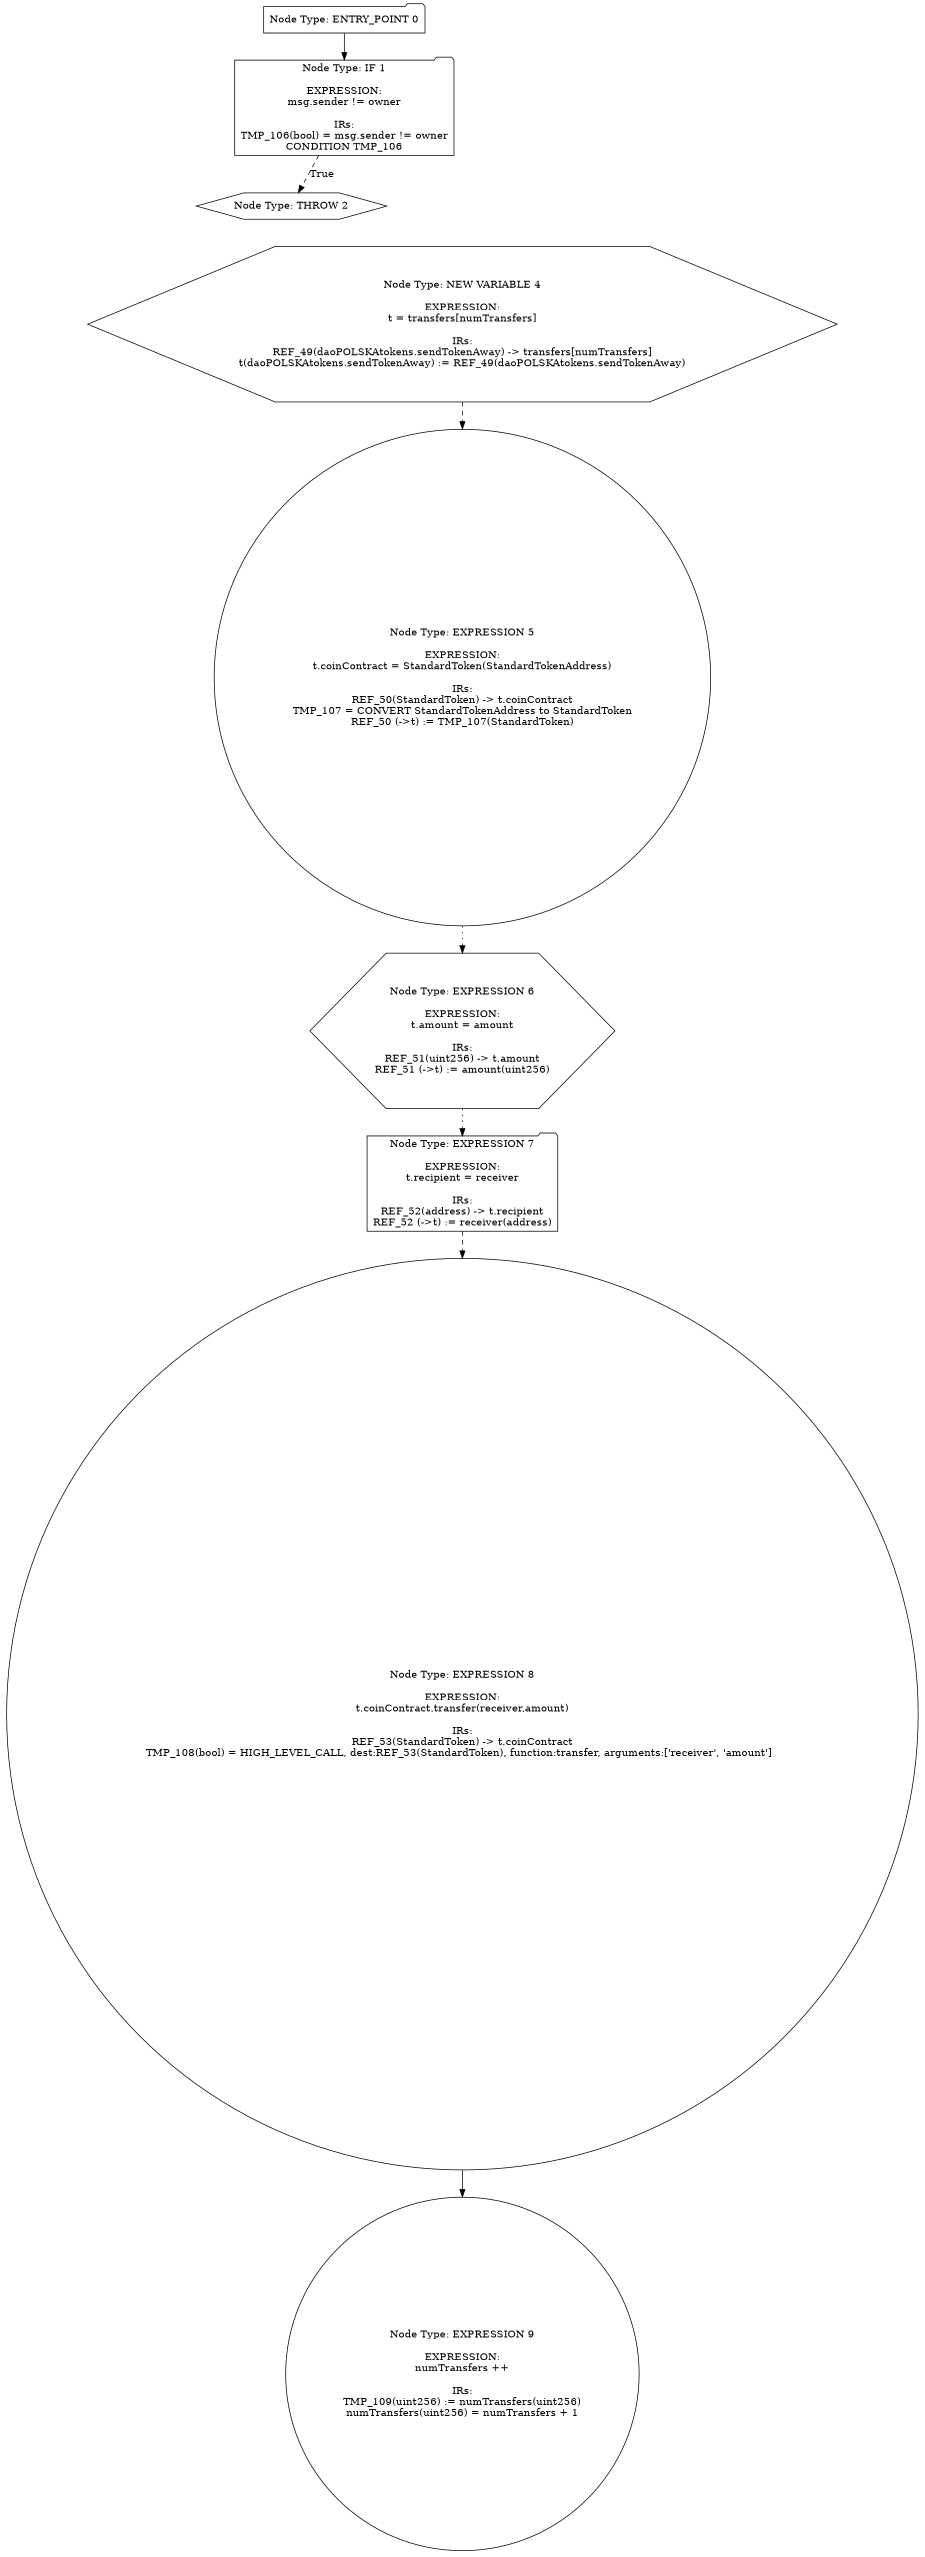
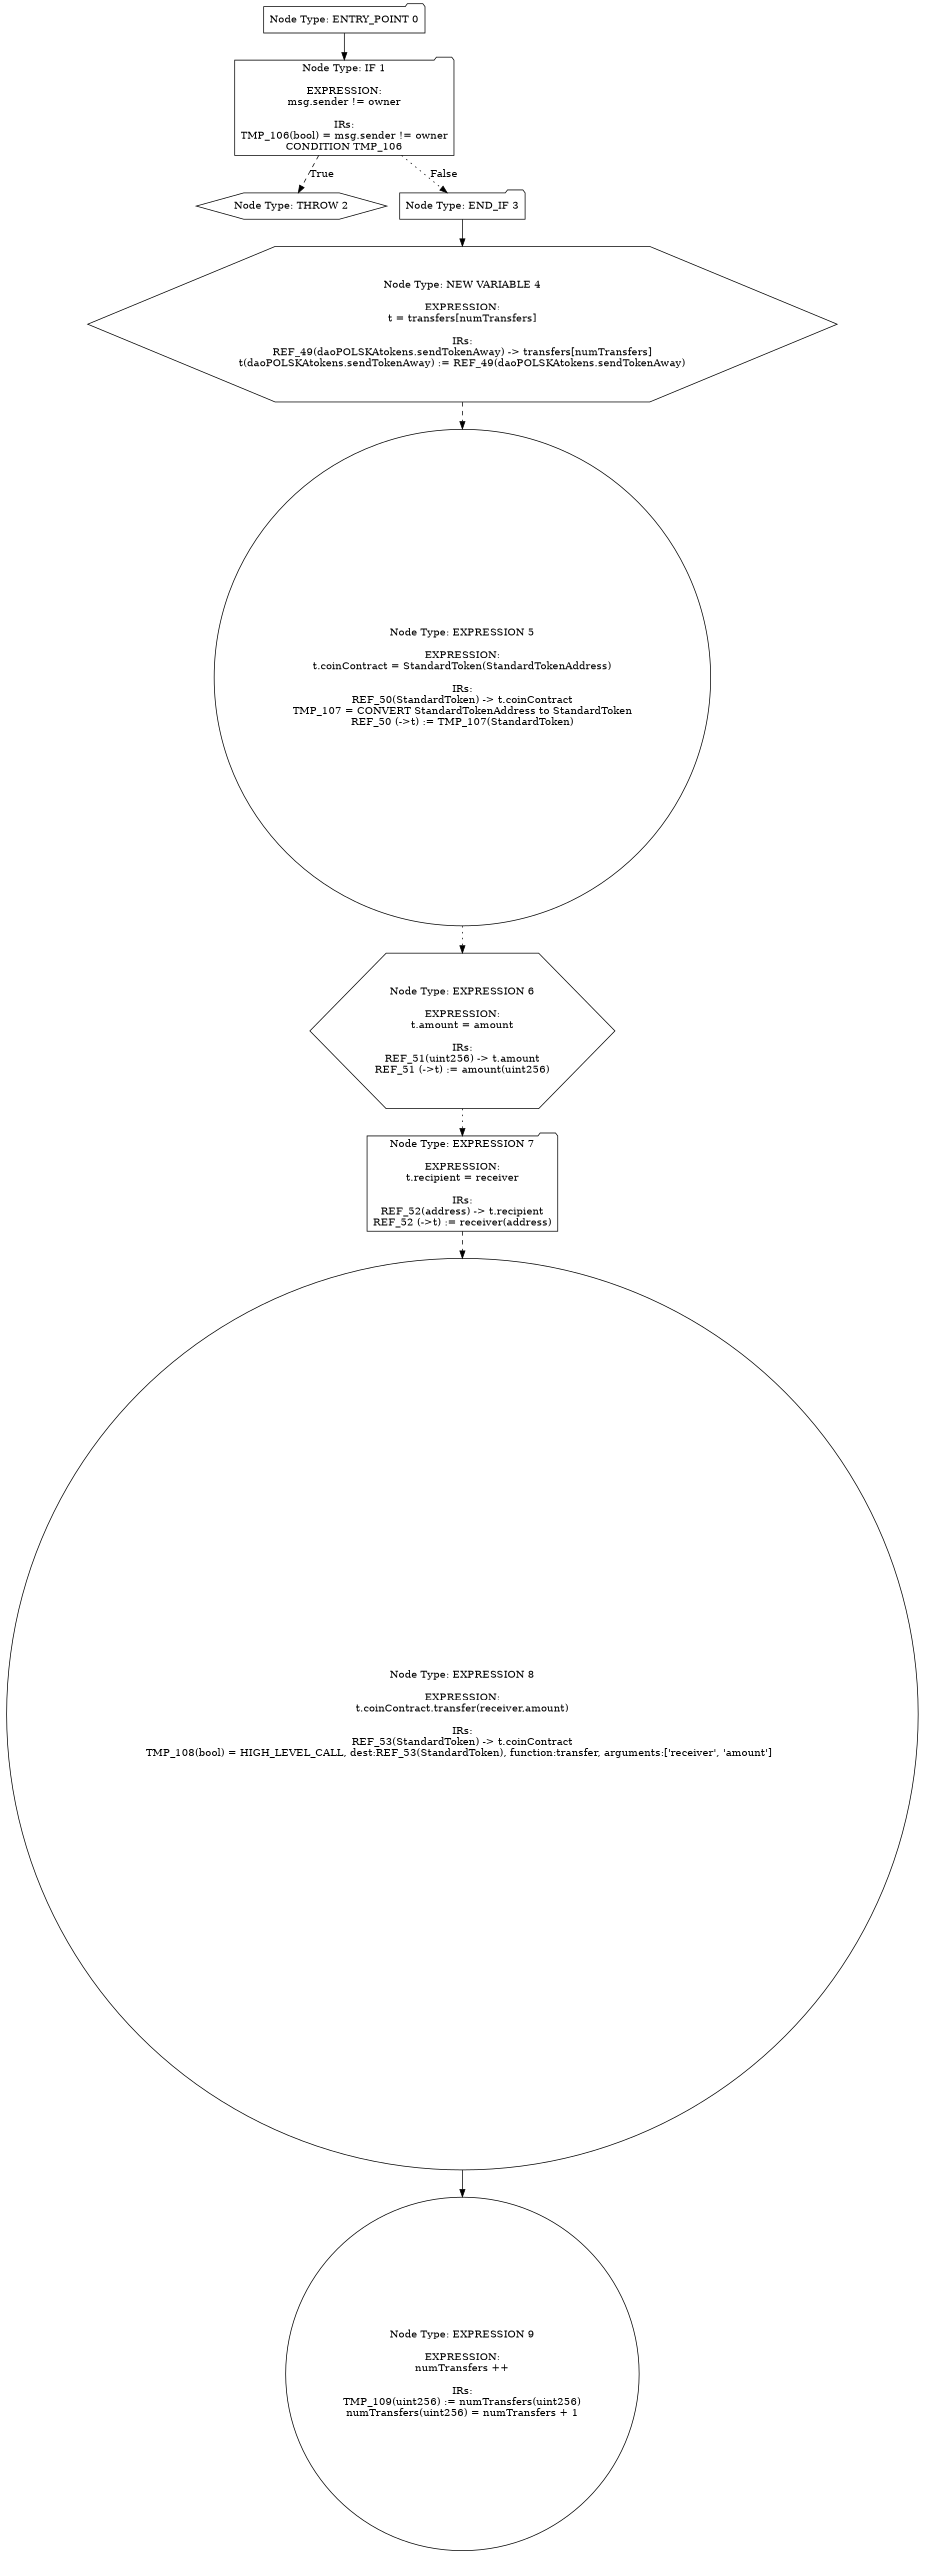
node "Node Type: END_IF 3": added
